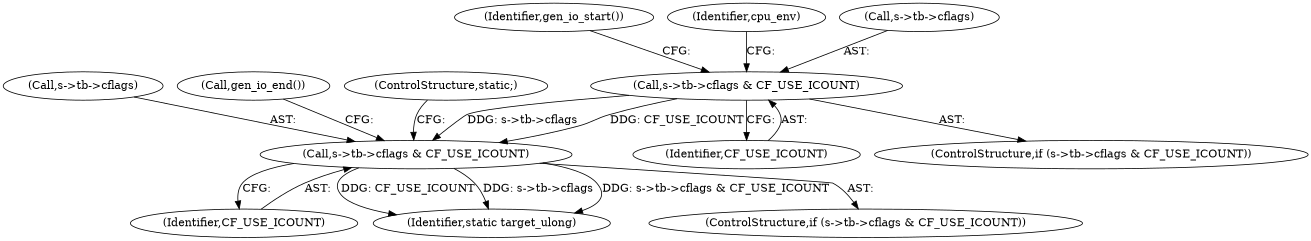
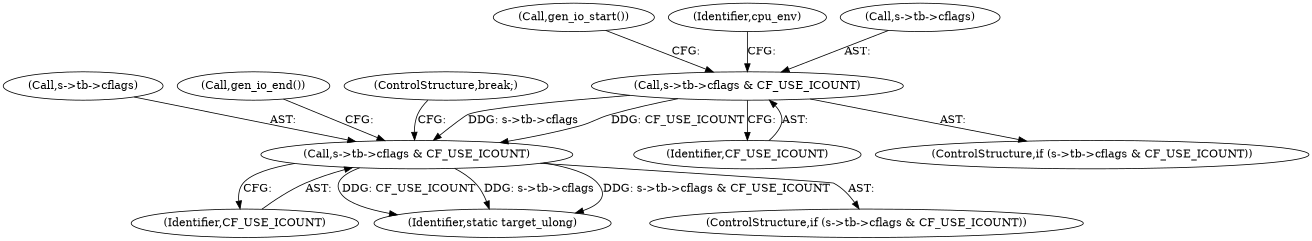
node "(Identifier,gen_io_start())": label "(Identifier,gen_io_start())" -> "(Call,gen_io_start())"
node "(ControlStructure,static;)": label "(ControlStructure,static;)" -> "(ControlStructure,break;)"
